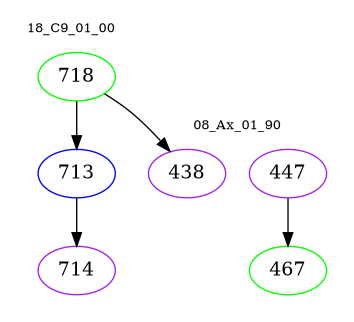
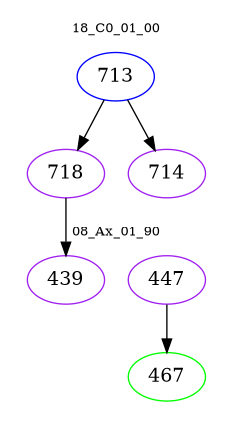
cluster "18_C9_01_00": label "18_C9_01_00" -> "18_C0_01_00"
node "718": color green -> purple
edge "718" -> "713": reversed
node "438": label "438" -> "439"
